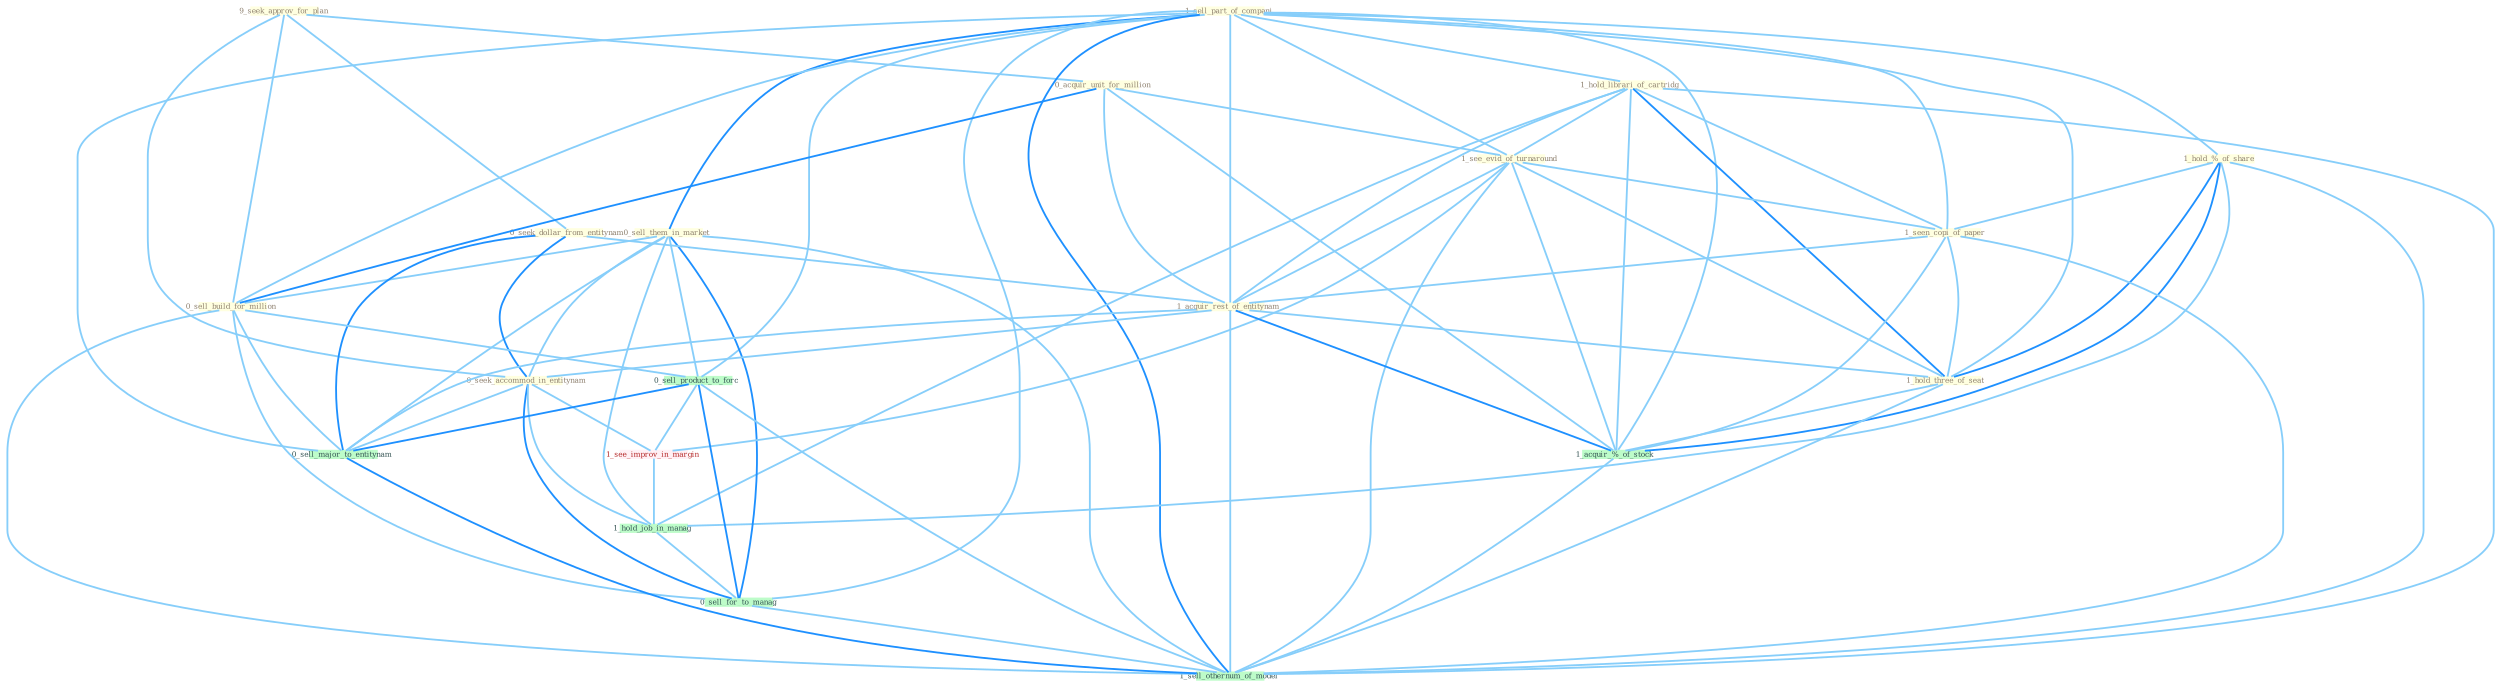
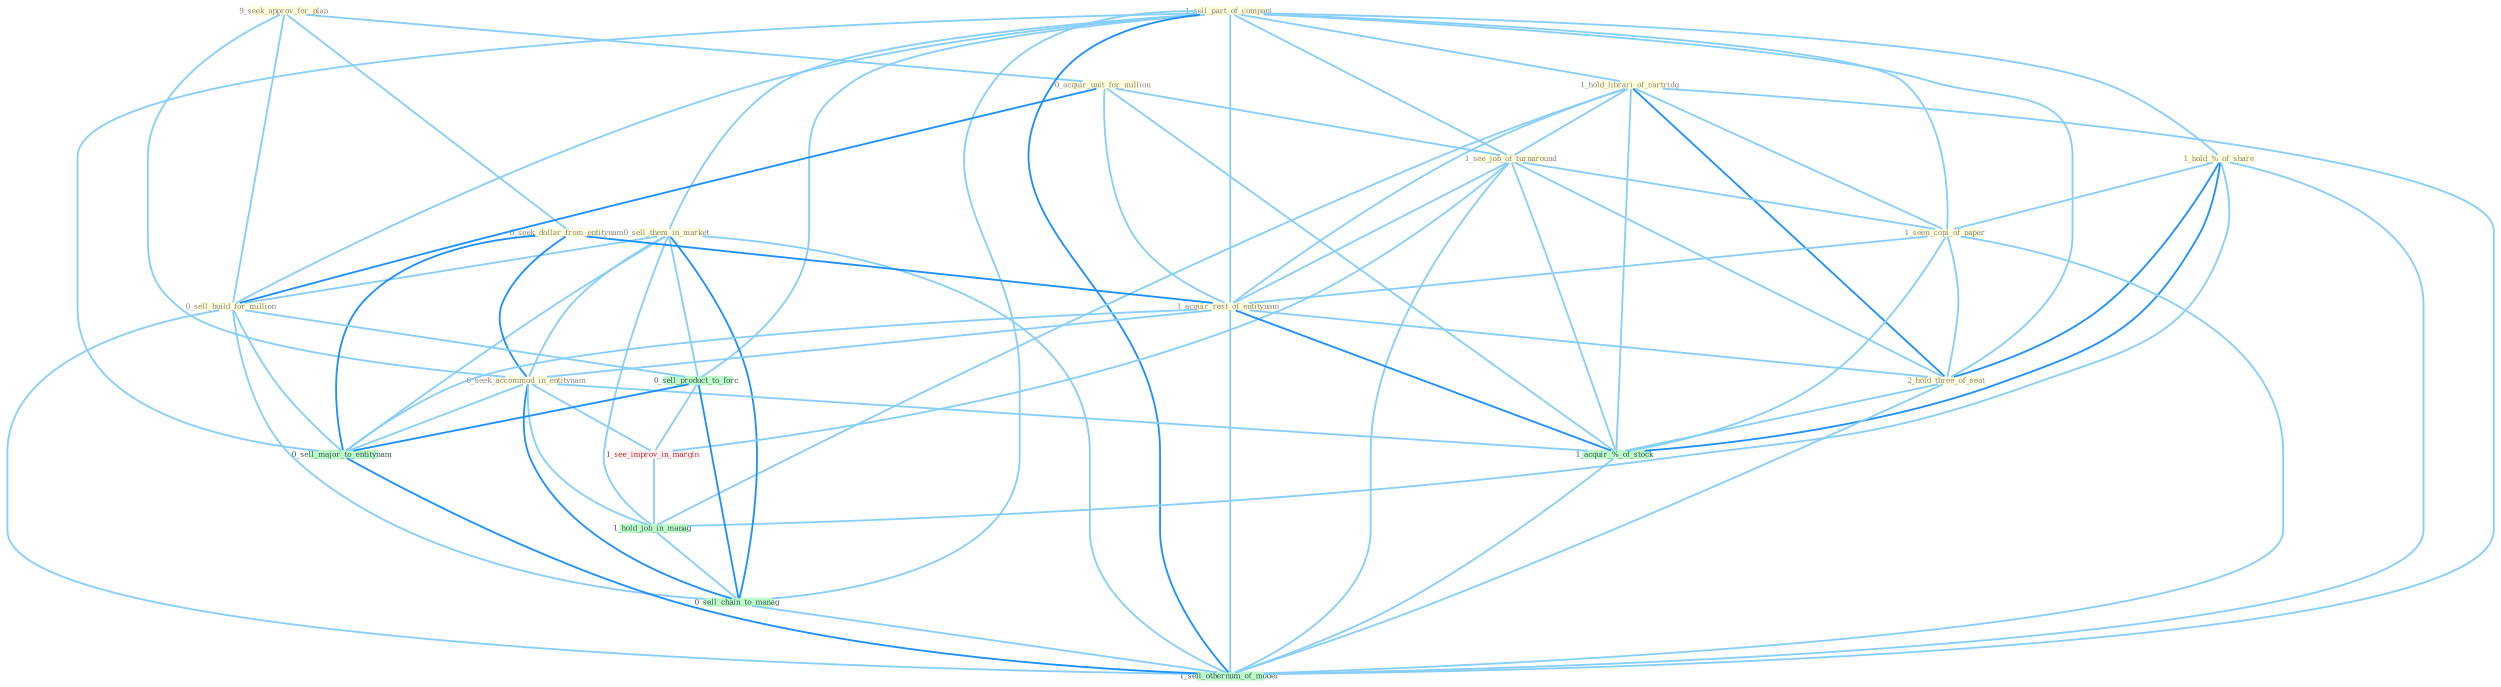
edge "1_sell_part_of_compani" -- "1_acquir_%_of_stock": now "0_seek_accommod_in_entitynam" -- "1_acquir_%_of_stock"
edge "1_sell_part_of_compani" -- "0_sell_them_in_market": color #1e90ff -> #87cefa
node "1_see_evid_of_turnaround": label "1_see_evid_of_turnaround" -> "1_see_job_of_turnaround"
edge "0_seek_dollar_from_entitynam" -- "1_acquir_rest_of_entitynam": color #87cefa -> #1e90ff
node "1_hold_three_of_seat": label "1_hold_three_of_seat" -> "2_hold_three_of_seat"
edge "0_sell_product_to_forc" -- "1_sell_othernum_of_model": removed
node "0_sell_for_to_manag": label "0_sell_for_to_manag" -> "0_sell_chain_to_manag"
